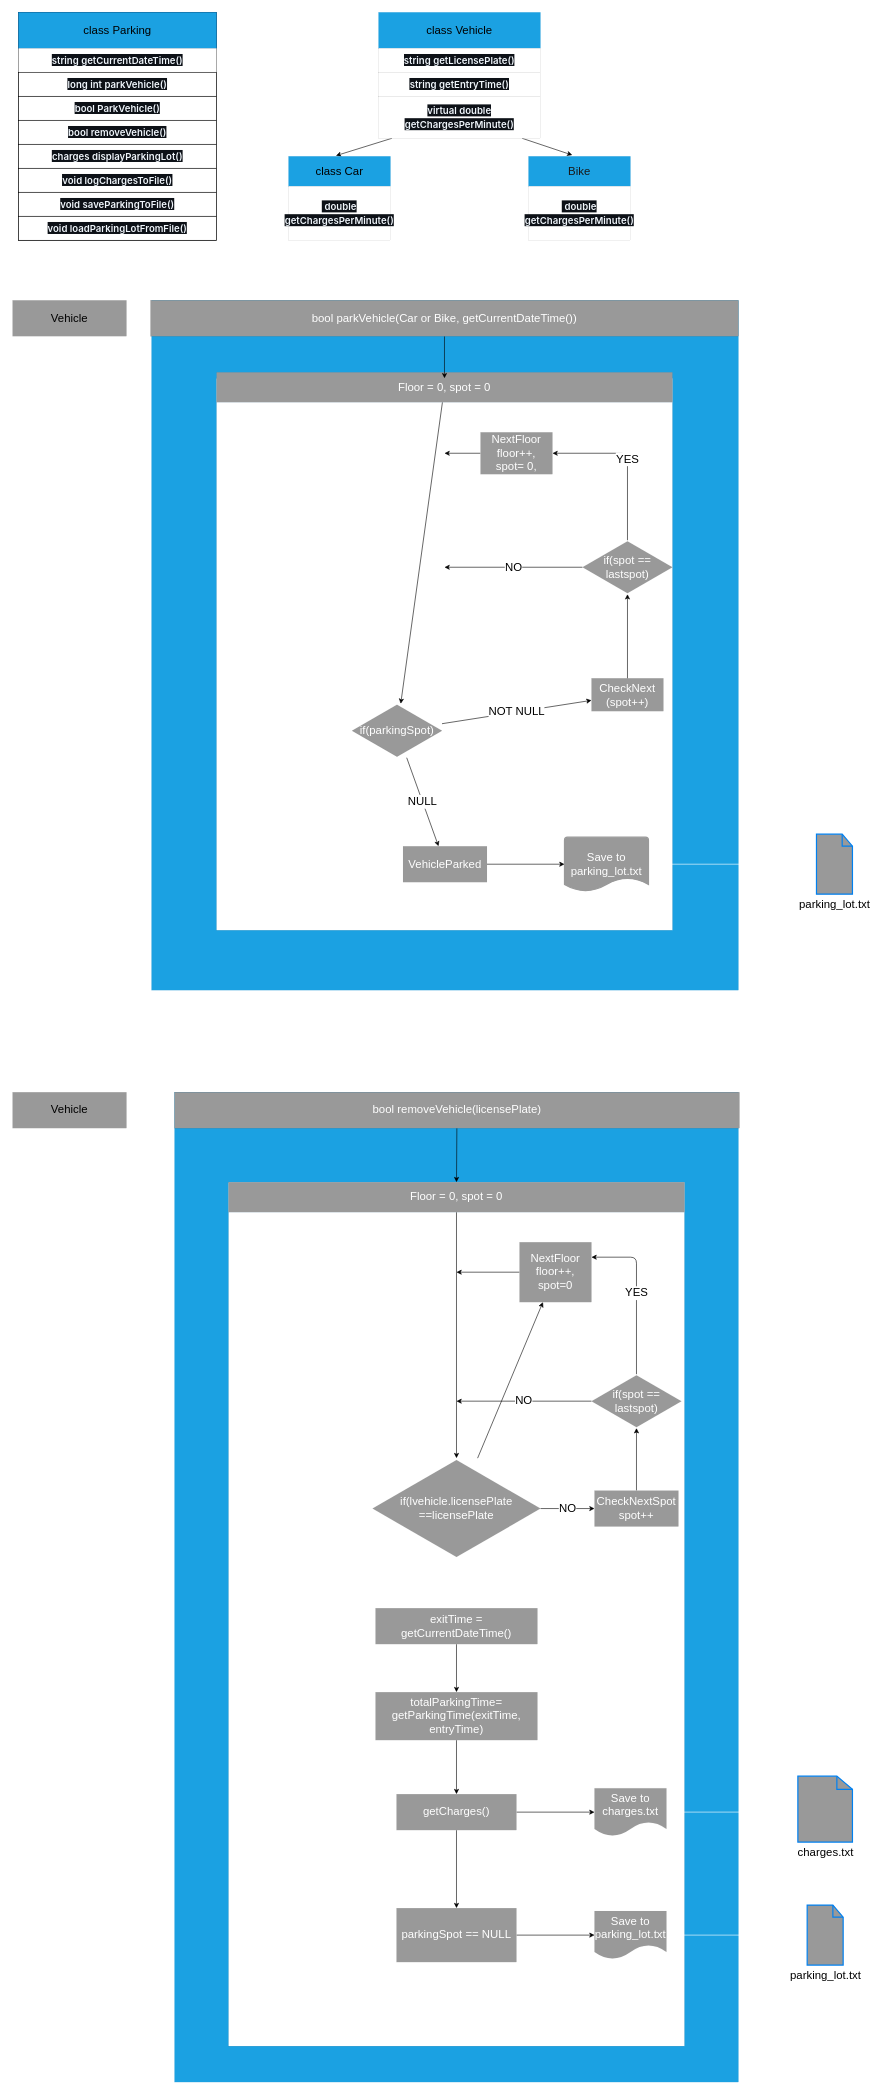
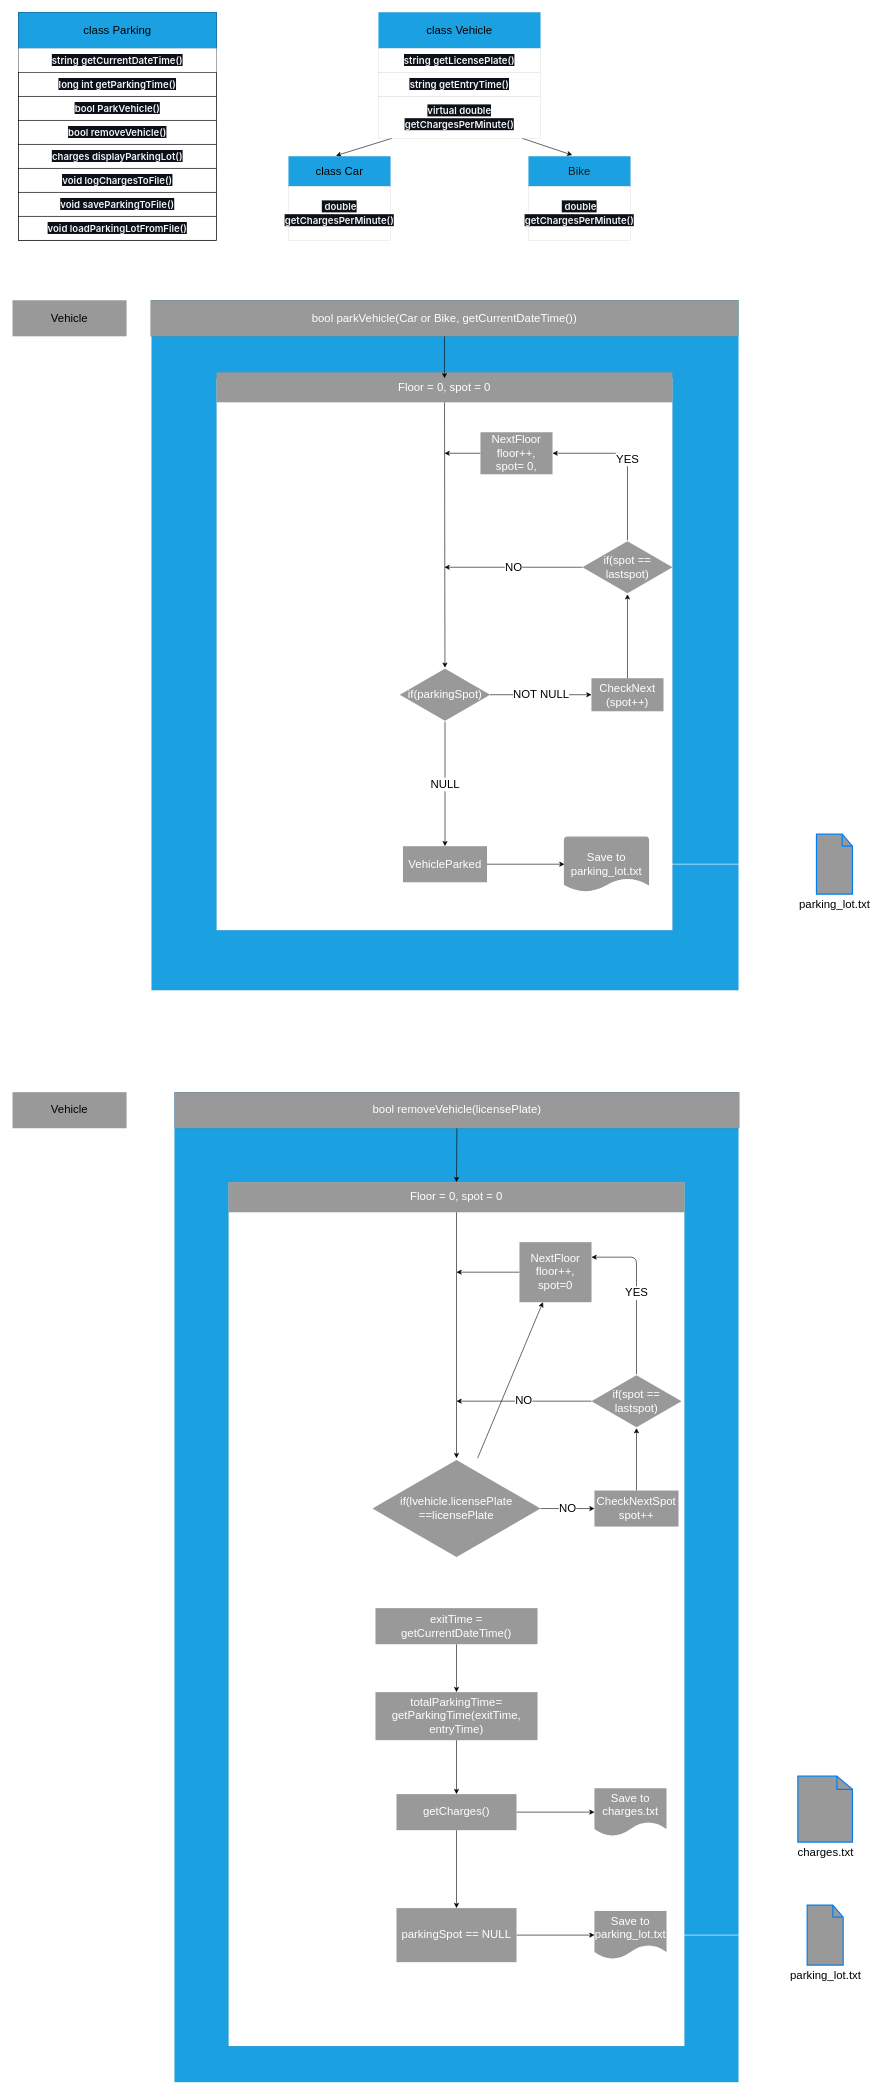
node "long int parkVehicle()": label "long int parkVehicle()" -> "long int getParkingTime()"
node "if(parkingSpot)": moved (397, 731) -> (445, 695)
edge "Save to charges.txt" -> "charges.txt": removed
